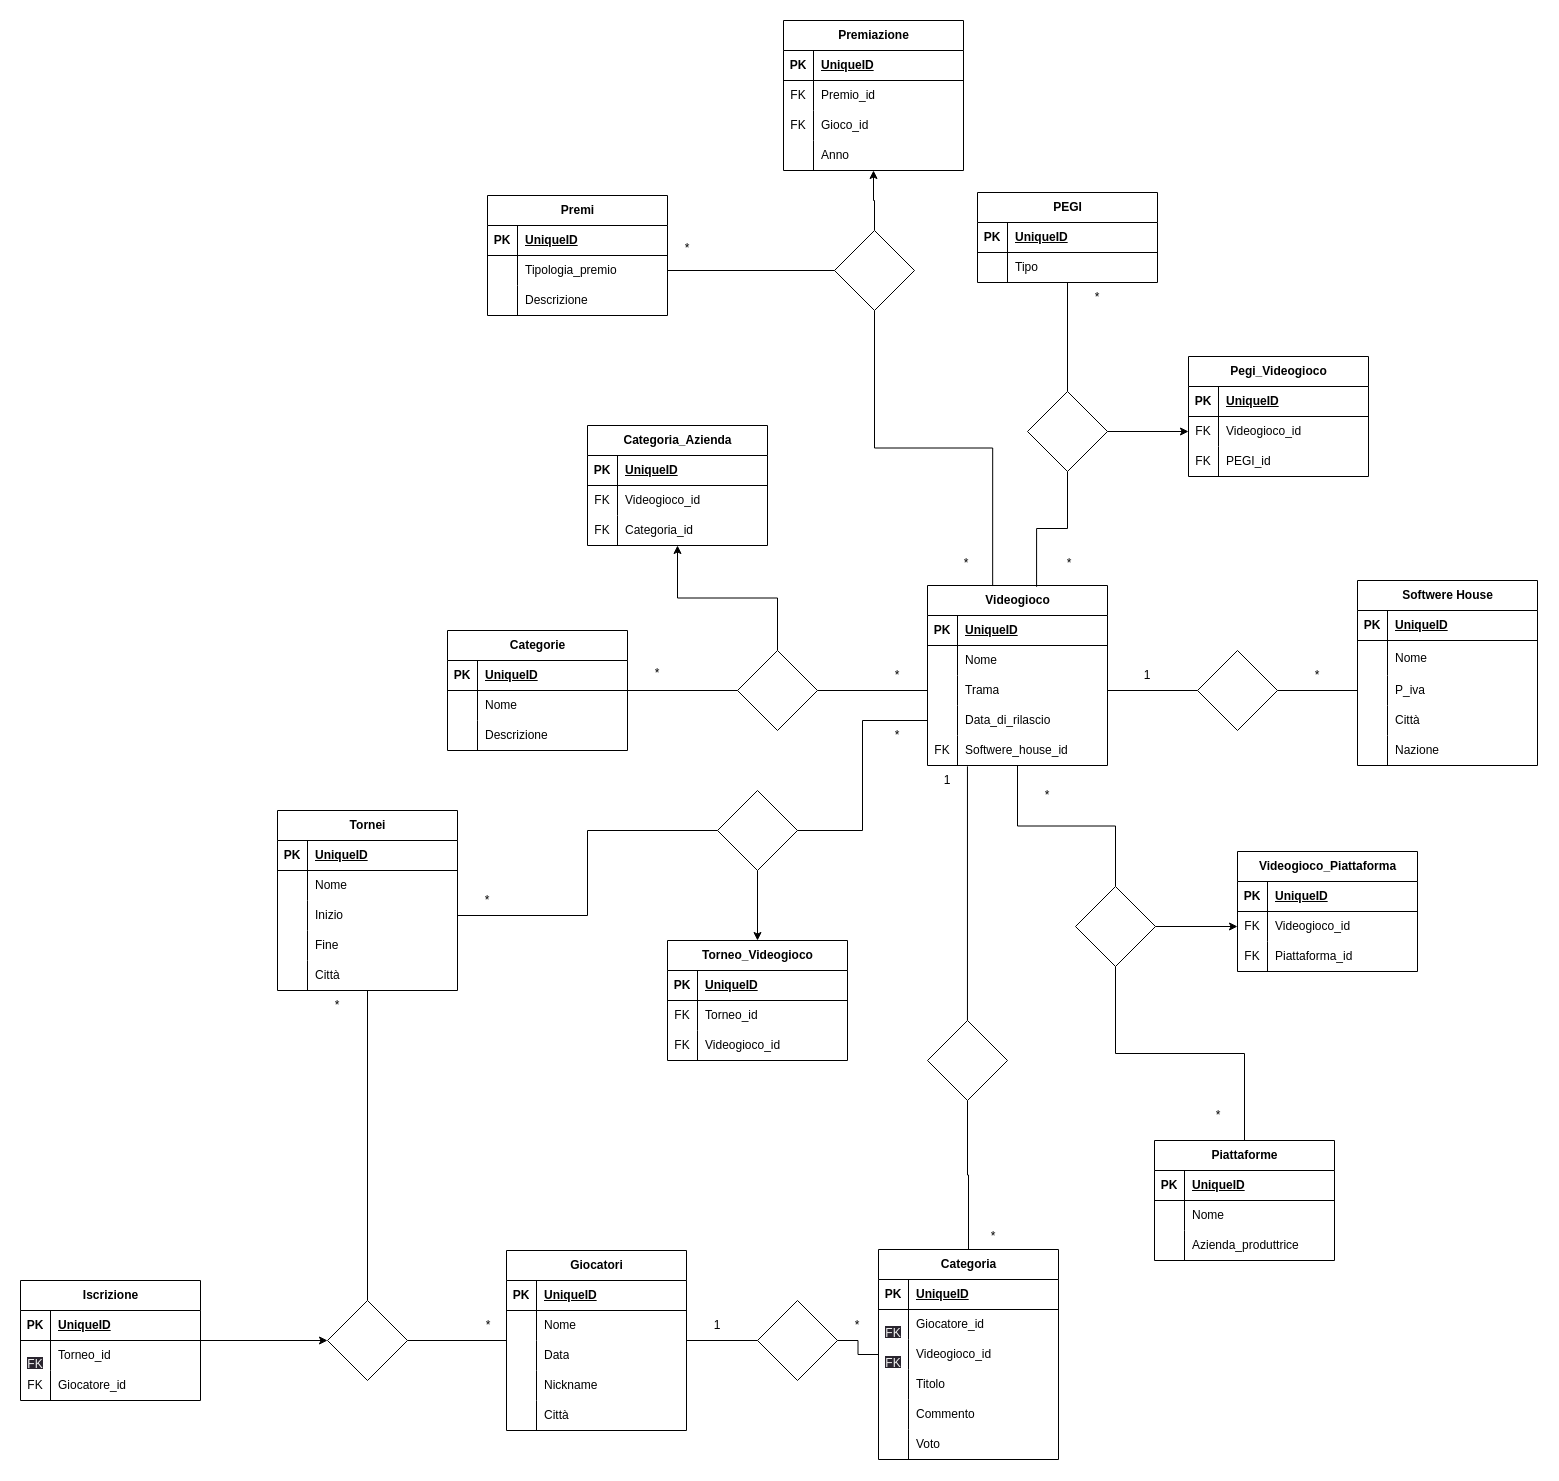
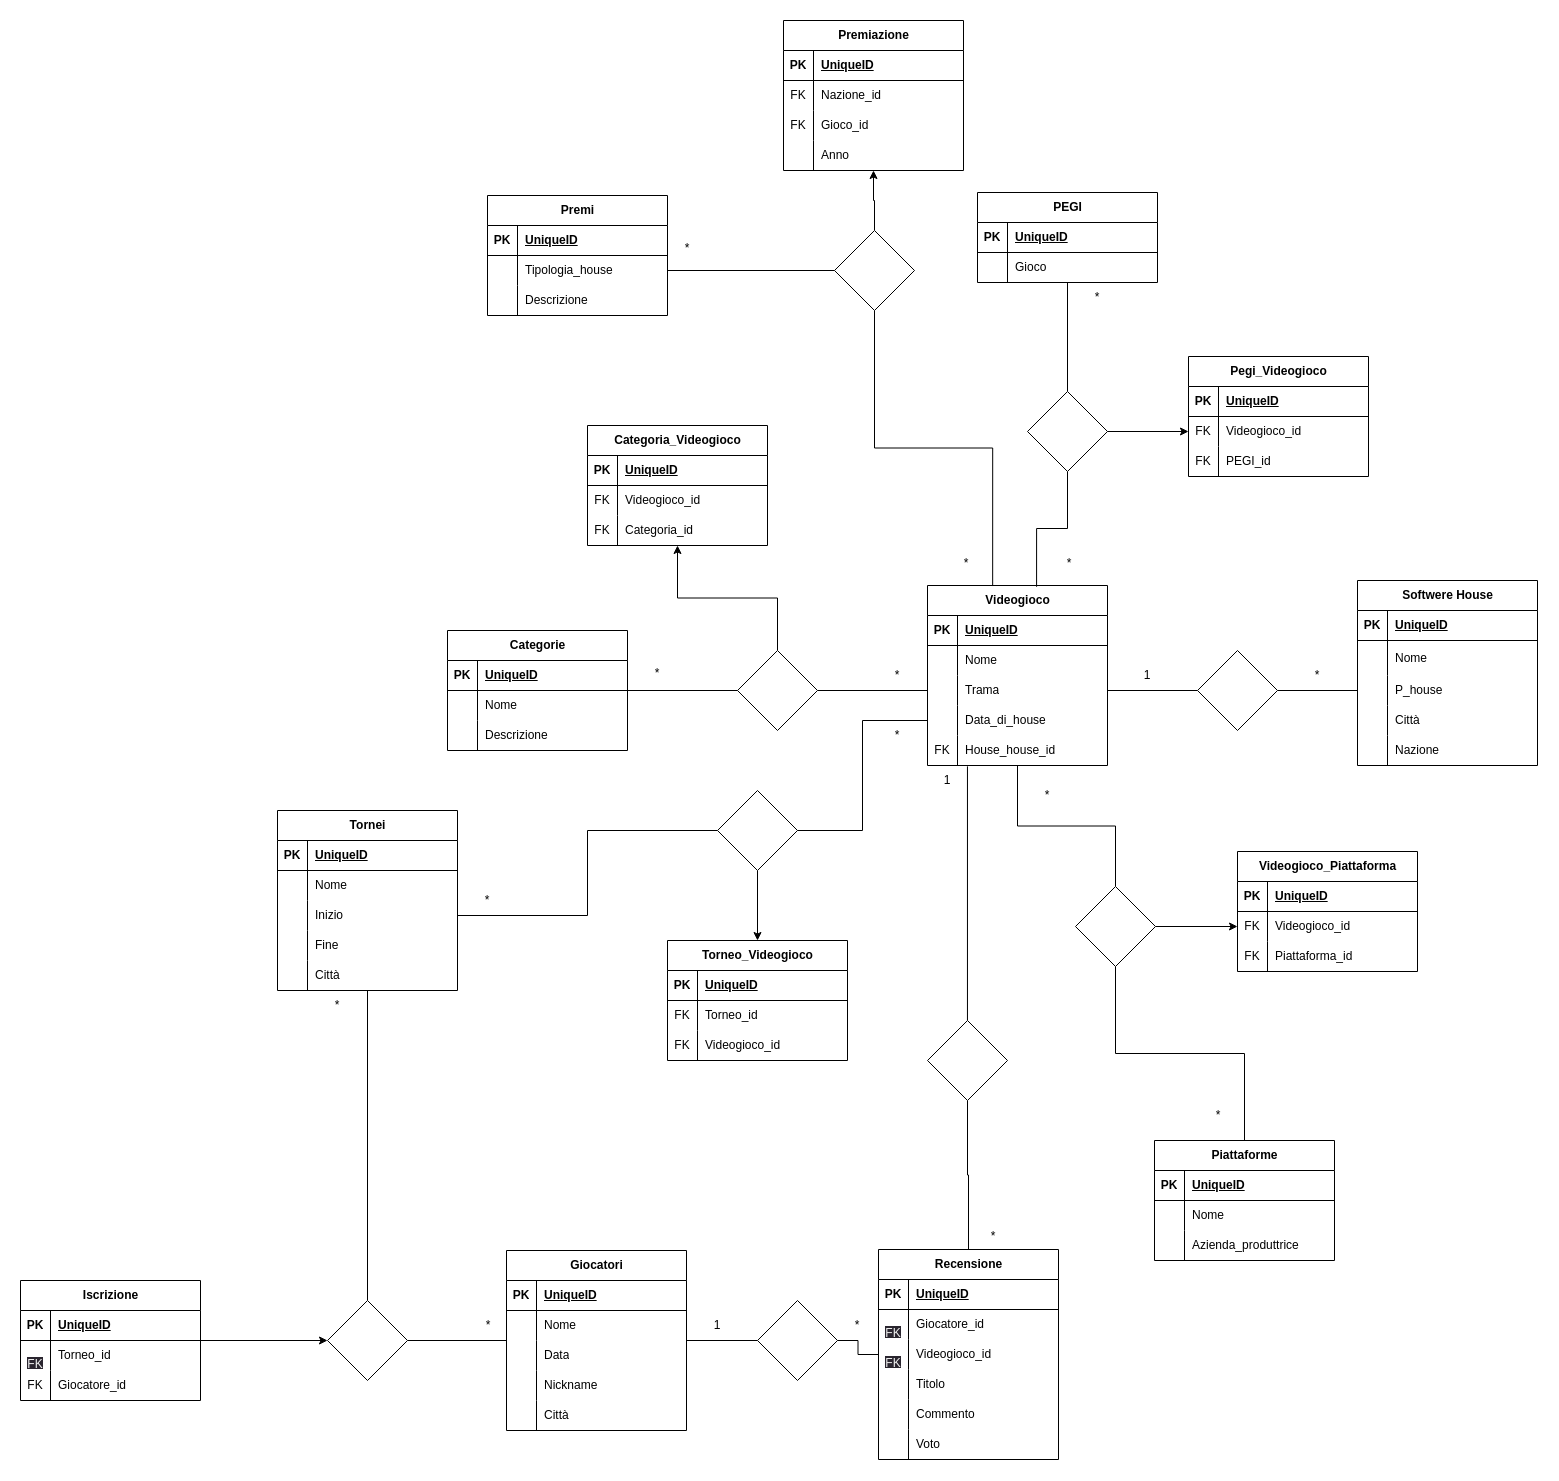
node "Premio_id": label "Premio_id" -> "Nazione_id"
node "Tipo": label "Tipo" -> "Gioco"
node "Tipologia_premio": label "Tipologia_premio" -> "Tipologia_house"
node "Categoria_Azienda": label "Categoria_Azienda" -> "Categoria_Videogioco"
node "P_iva": label "P_iva" -> "P_house"
node "Data_di_rilascio": label "Data_di_rilascio" -> "Data_di_house"
node "Softwere_house_id": label "Softwere_house_id" -> "House_house_id"
node "Categoria": label "Categoria" -> "Recensione"
